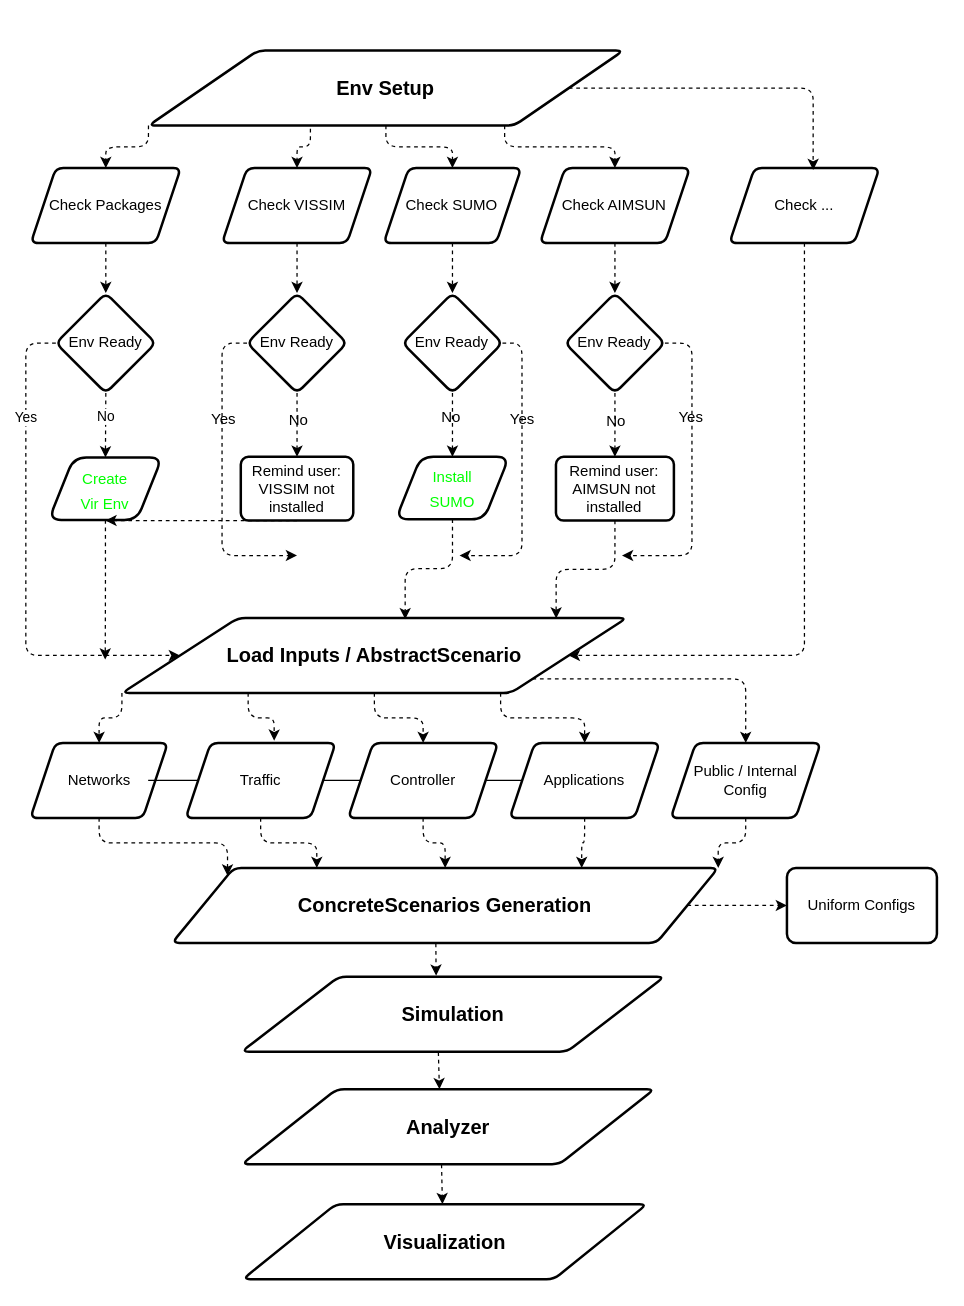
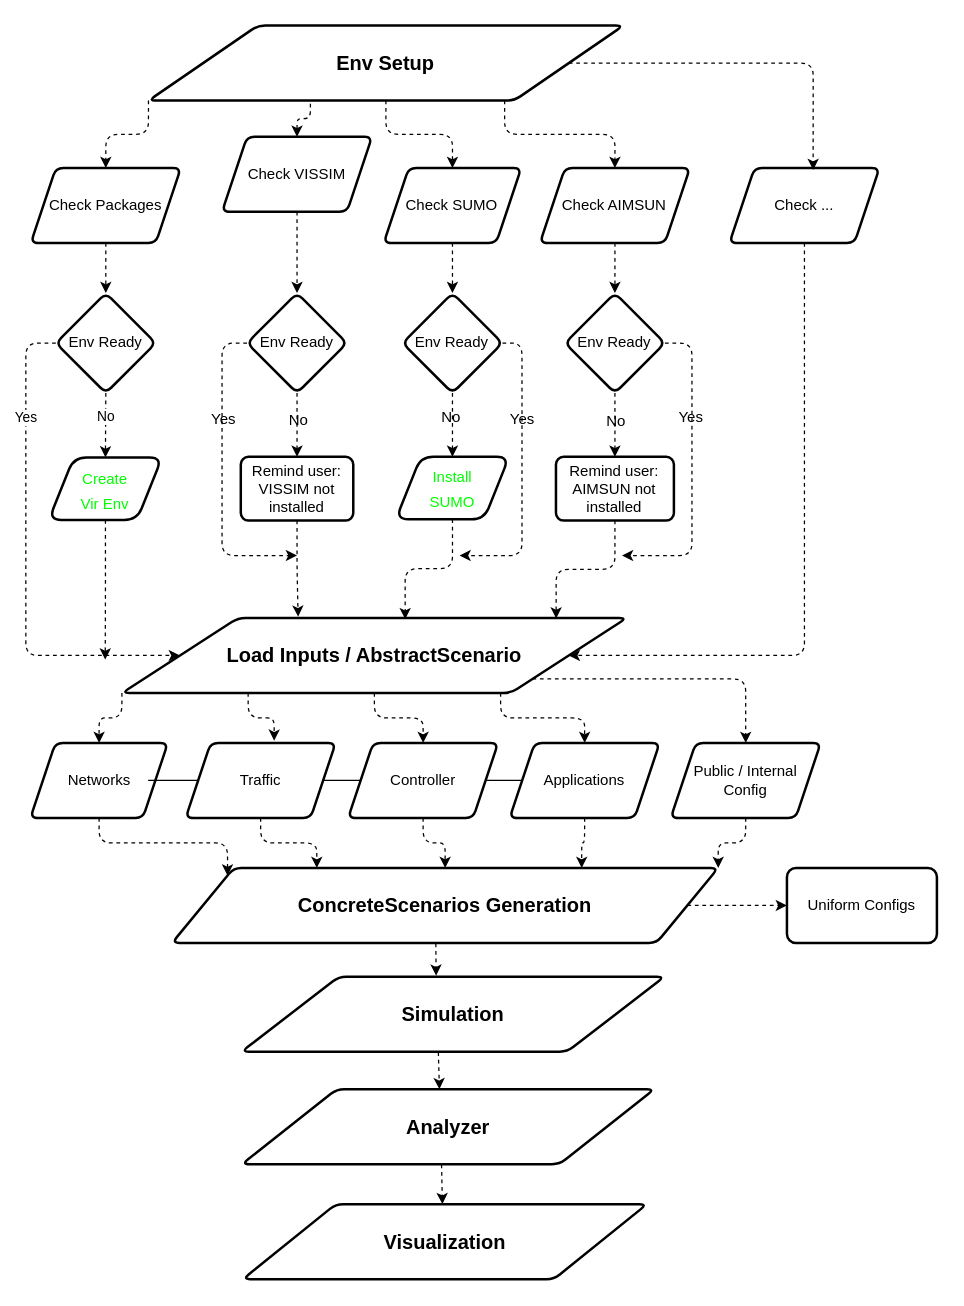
node "Env Setup": moved (386, 88) -> (386, 63)
node "Check VISSIM": moved (297, 206) -> (297, 174)
edge "Remind user: VISSIM not installed" -> "Create Vir Env": now "Remind user: VISSIM not installed" -> "Load Inputs / AbstractScenario"
